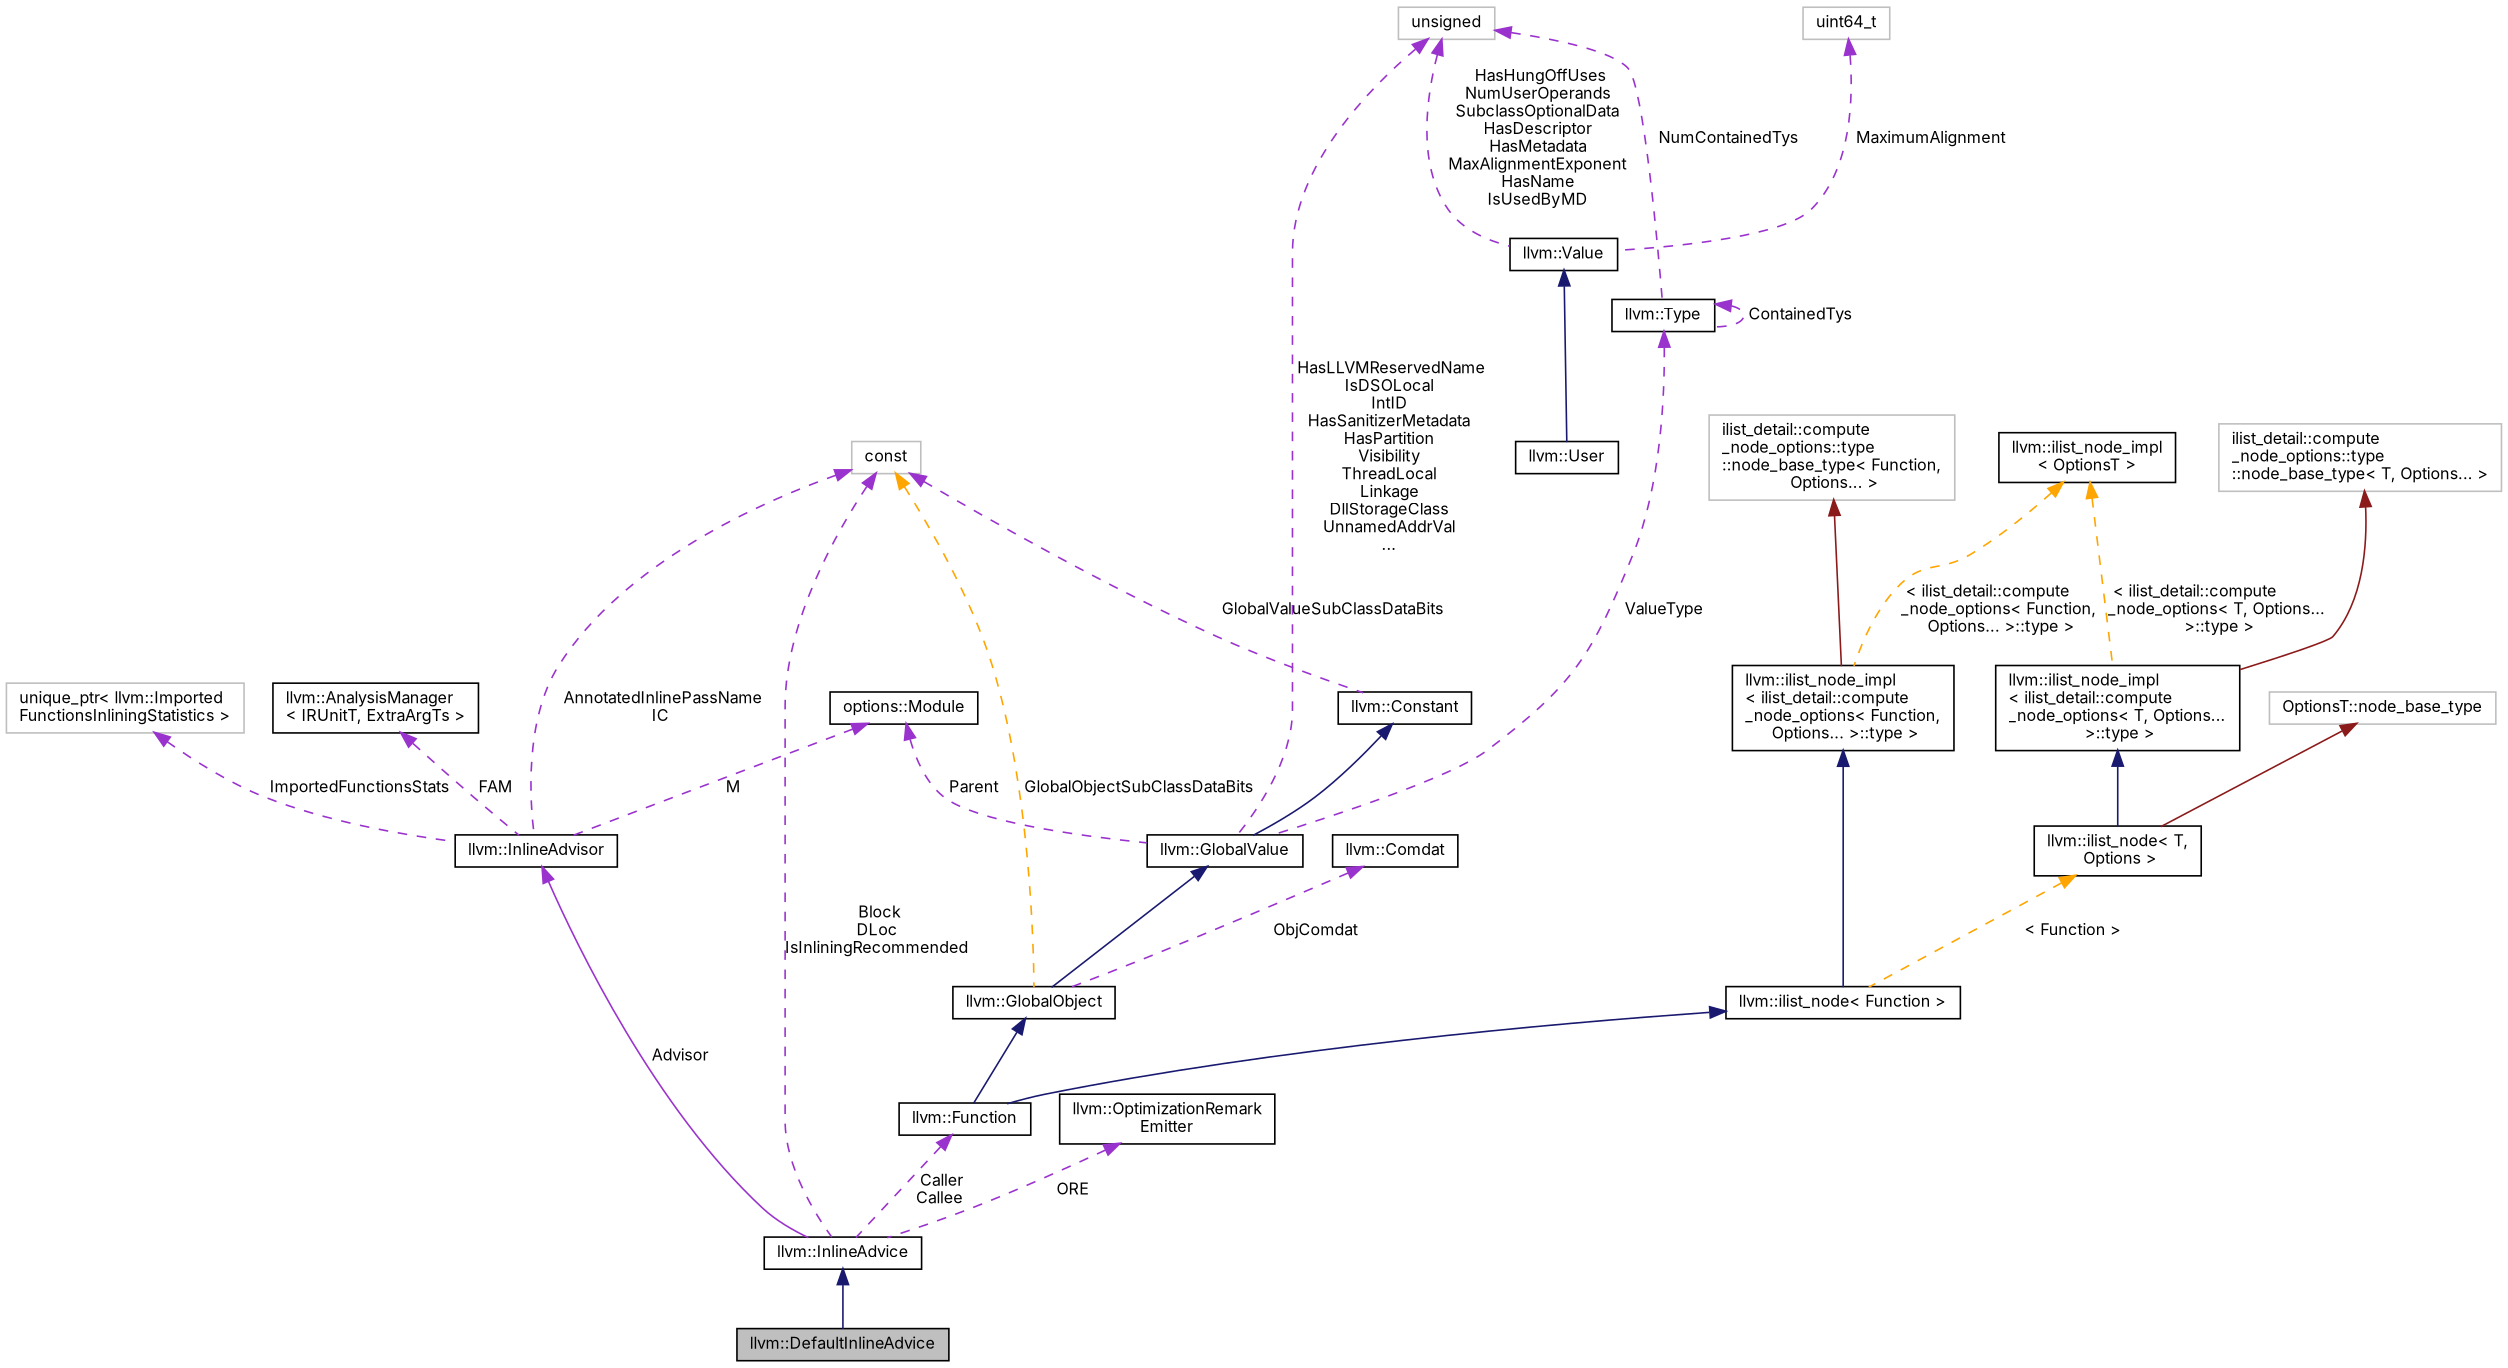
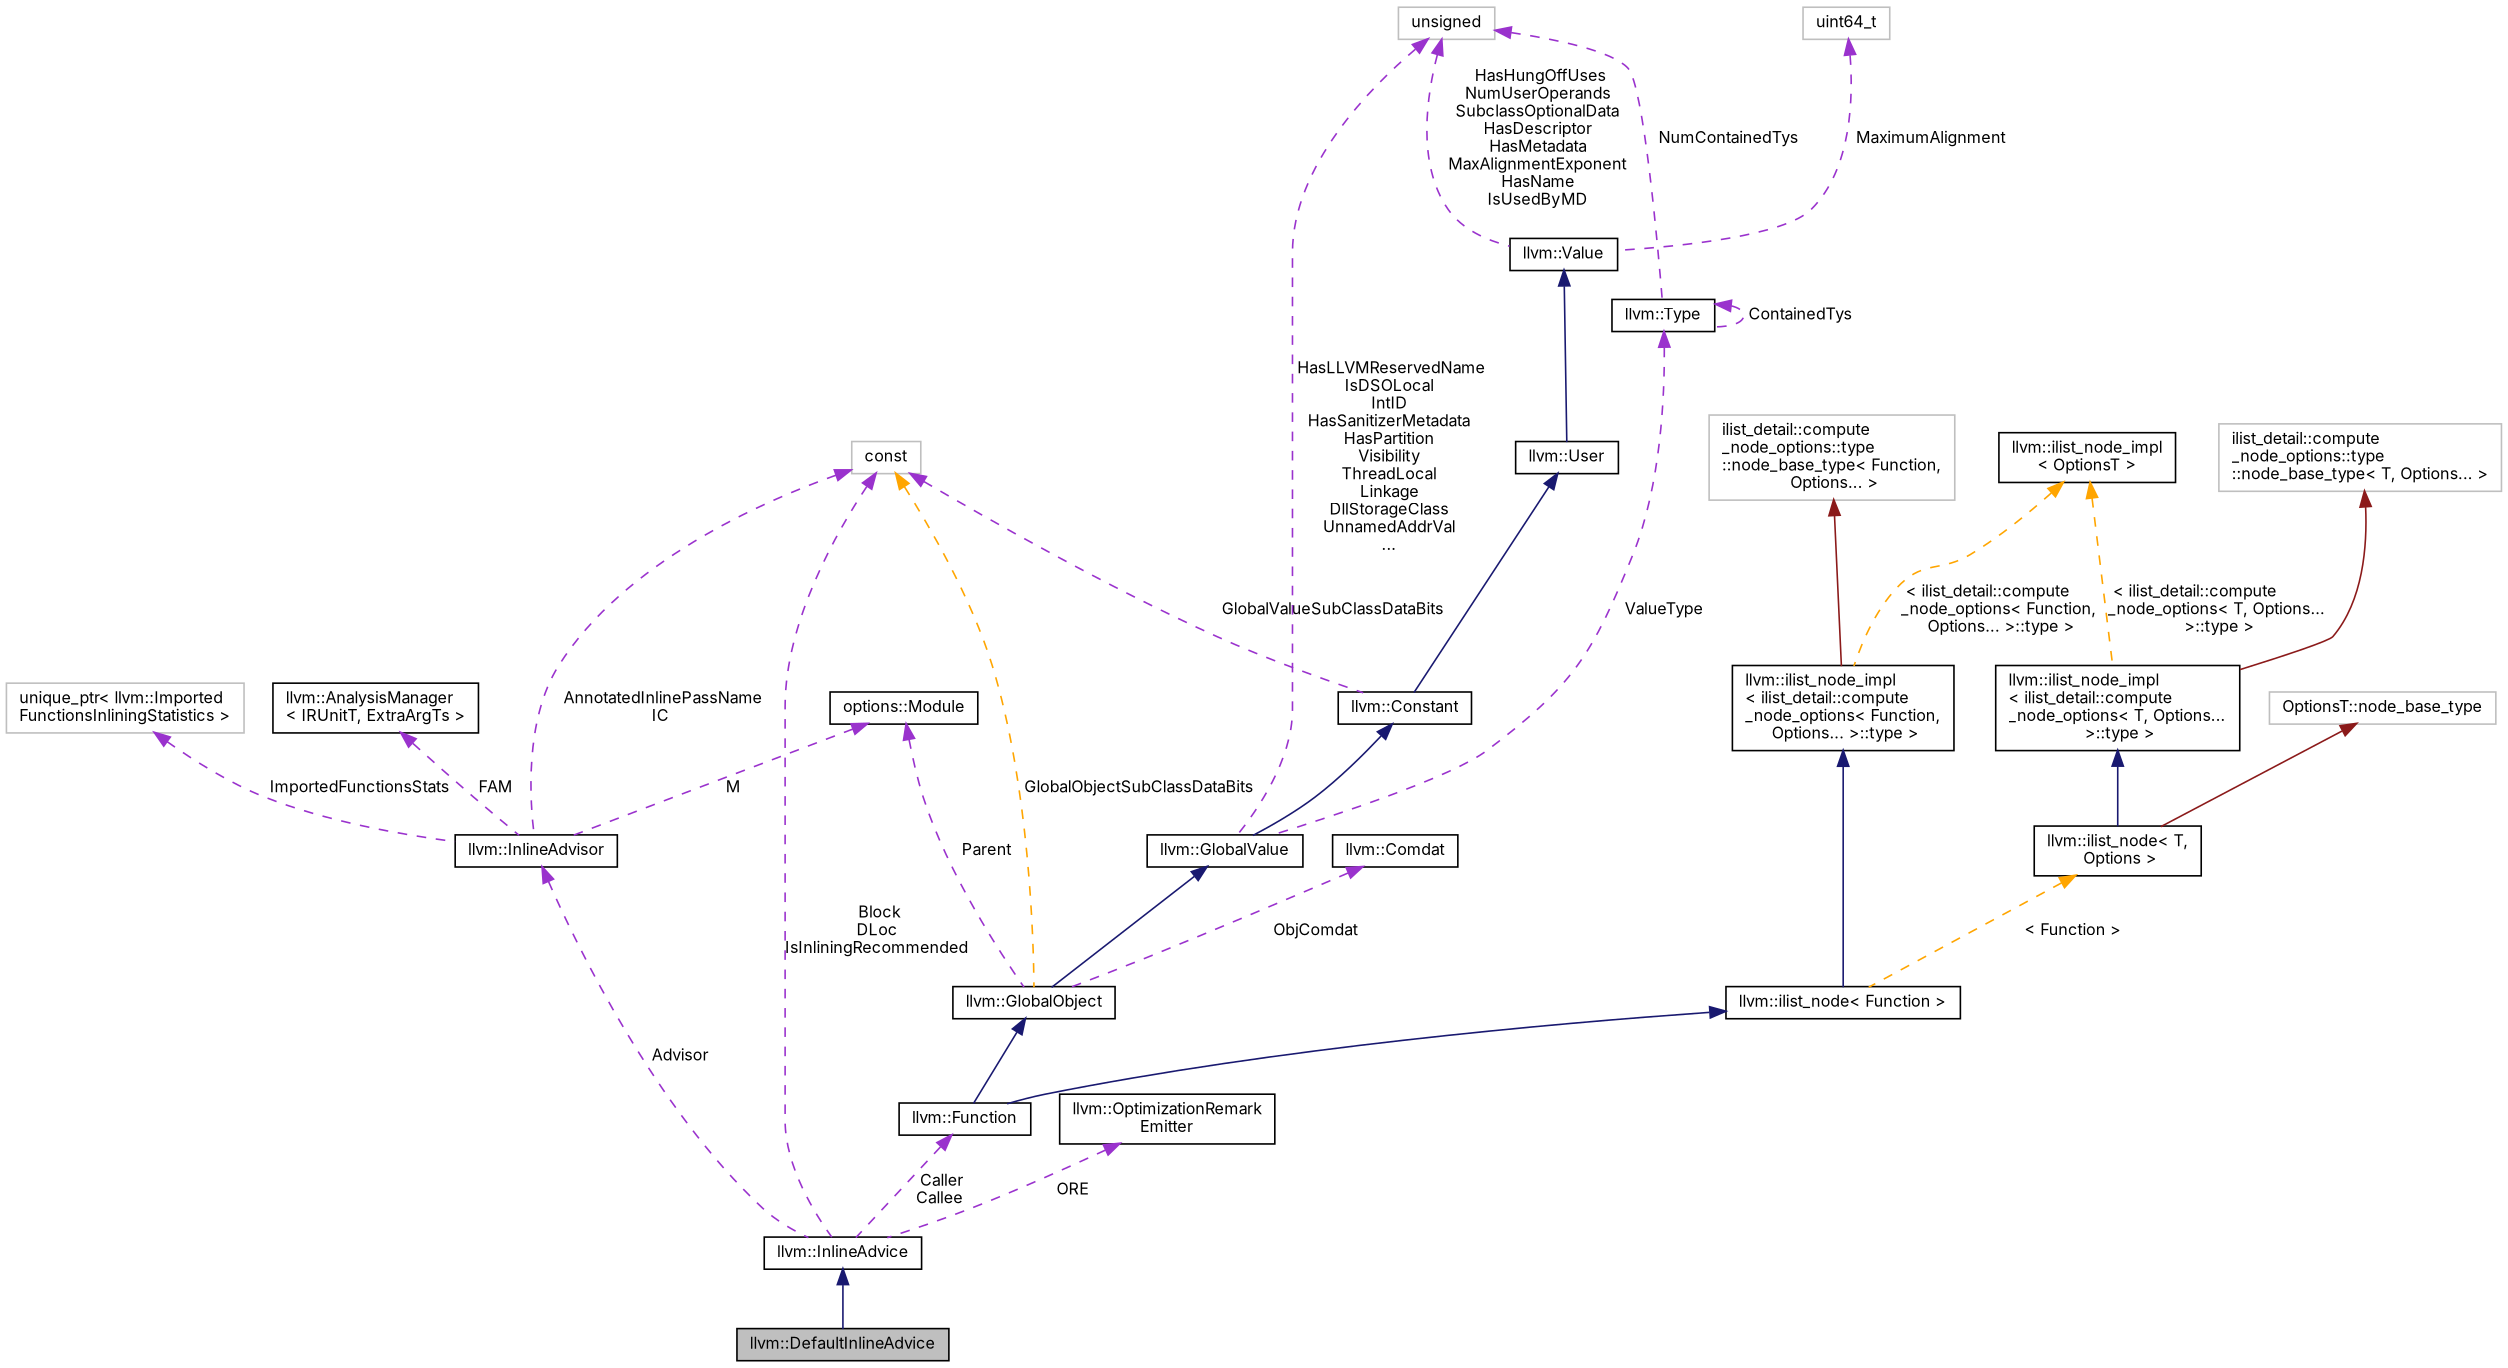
edge "llvm::Constant" -> "llvm::User": added
edge "llvm::GlobalValue" -> "options::Module": now "llvm::GlobalObject" -> "options::Module"
edge "llvm::InlineAdvice" -> "llvm::InlineAdvisor": style solid -> dashed
